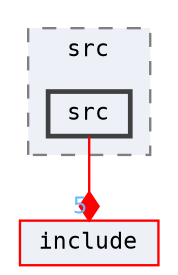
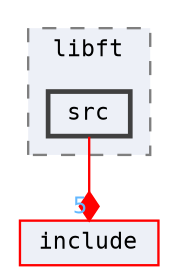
cluster "src": label "src" -> "libft"
